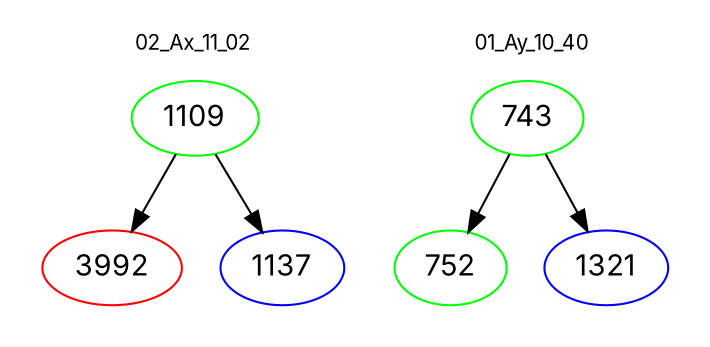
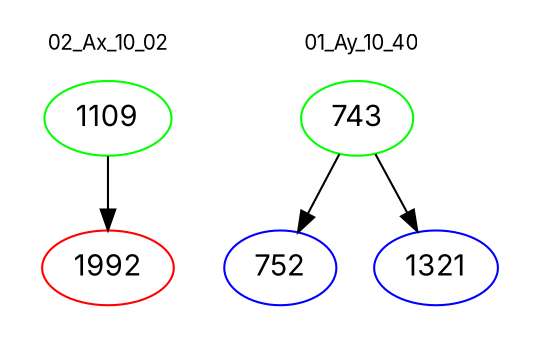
cluster "02_Ax_11_02": label "02_Ax_11_02" -> "02_Ax_10_02"
node "3992": label "3992" -> "1992"
node "1137": removed
node "752": color green -> blue
